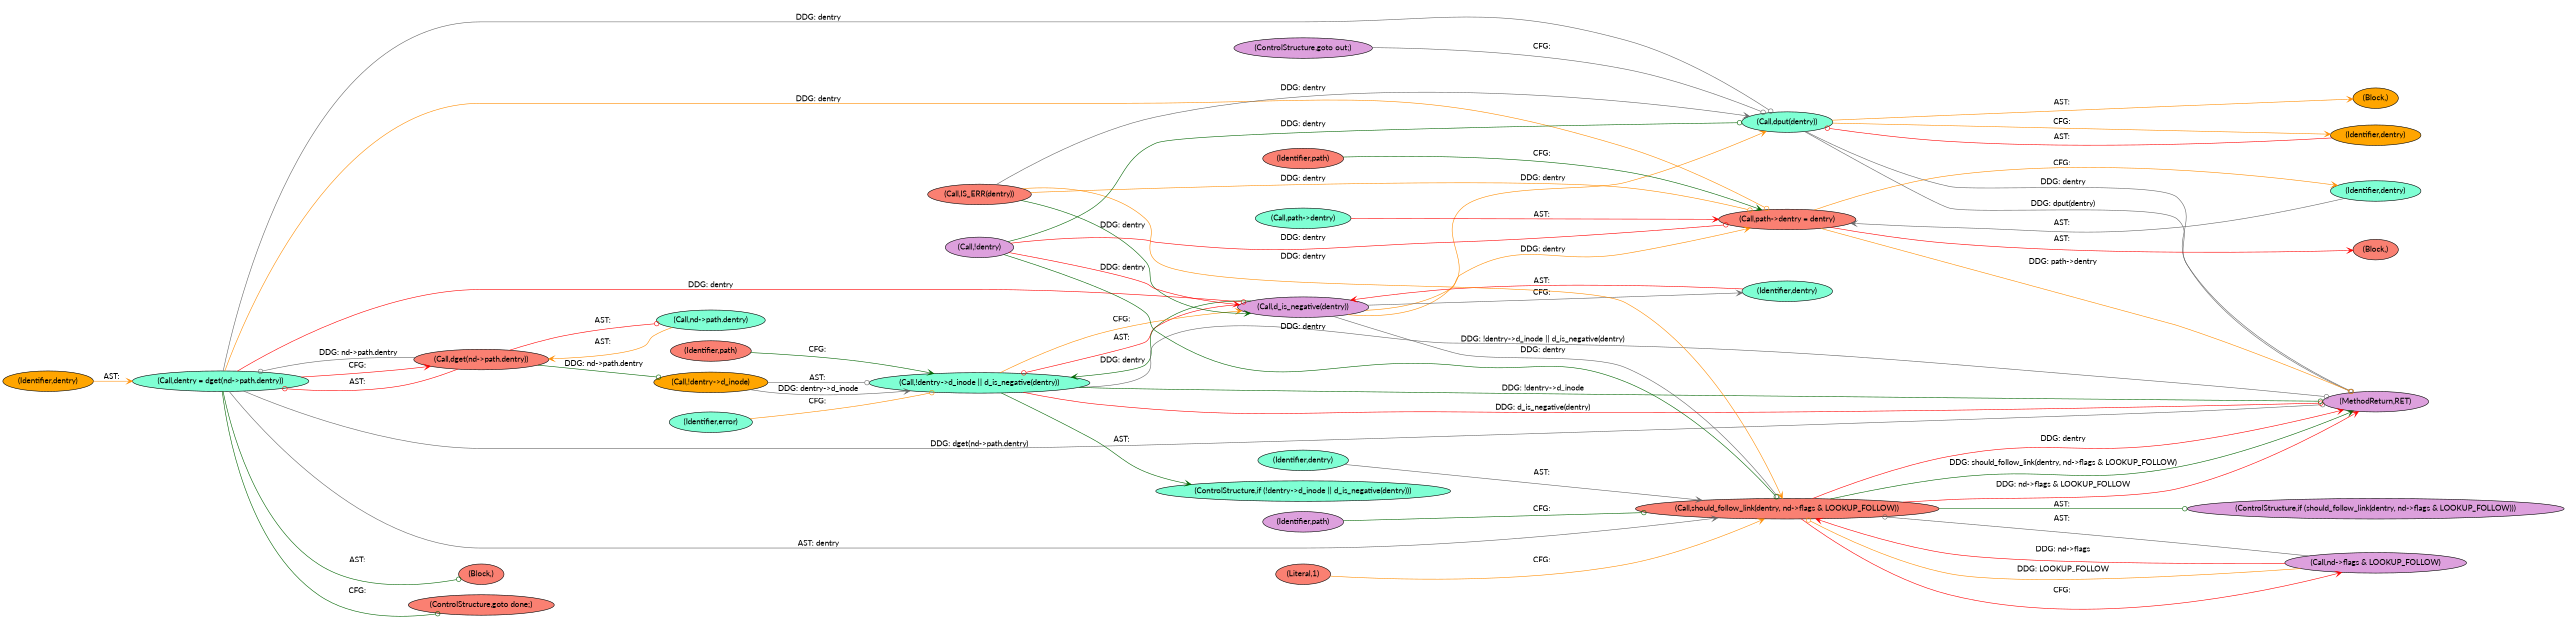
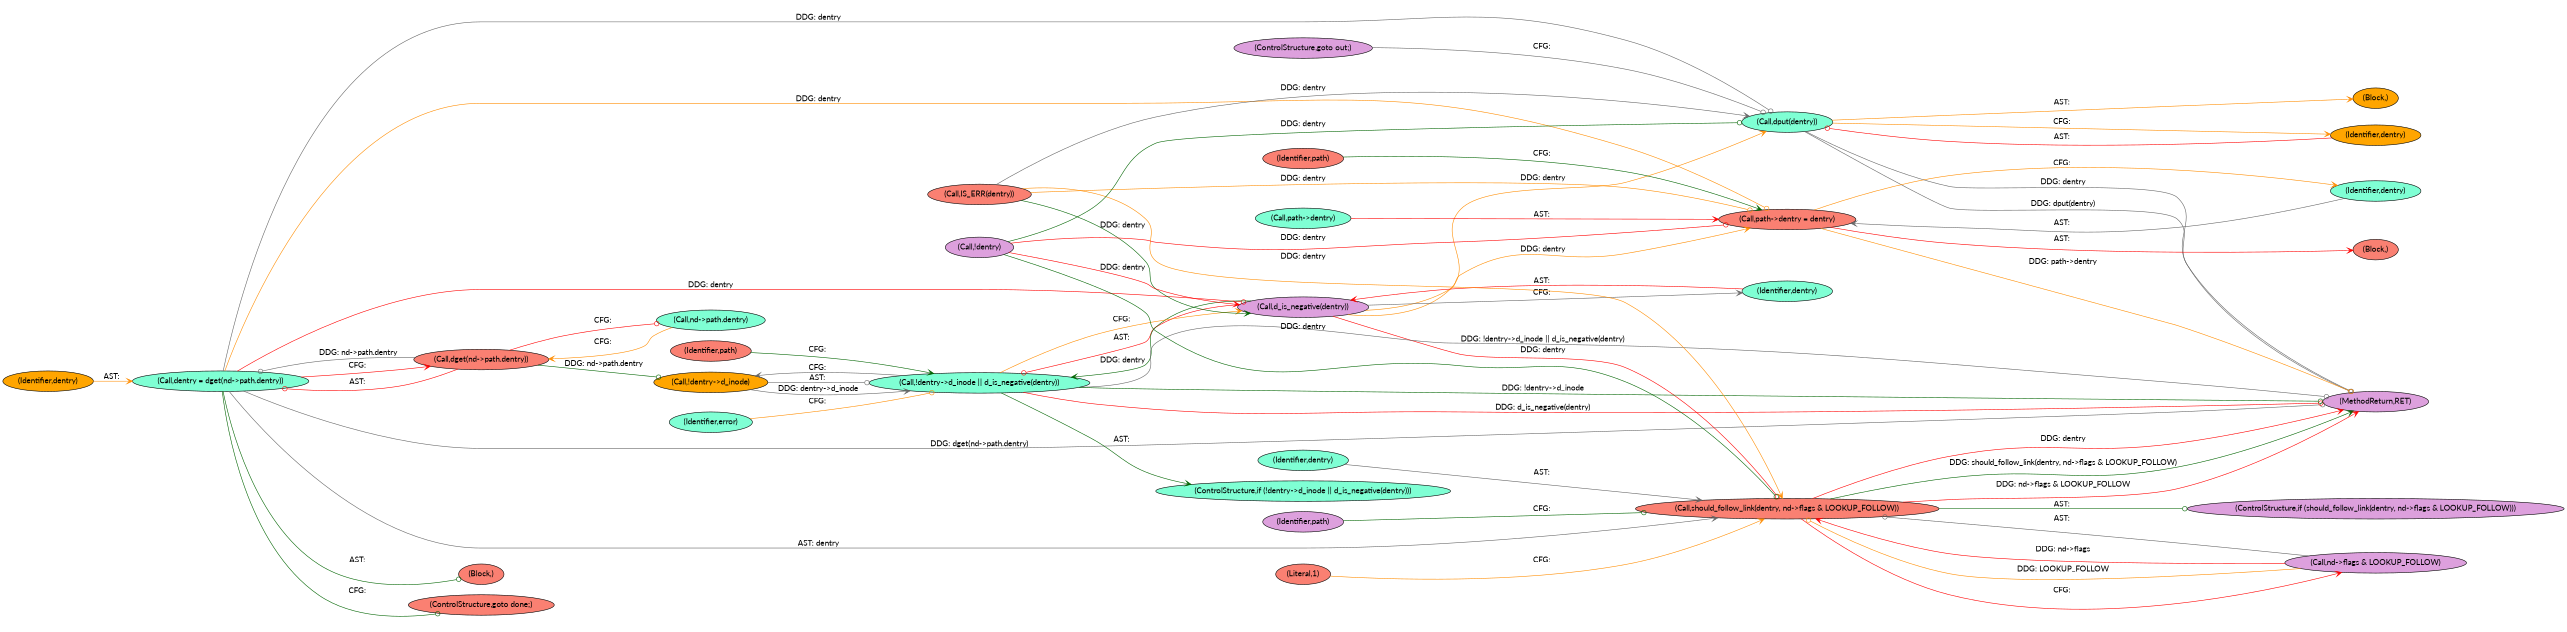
edge "(Call,dget(nd->path.dentry))" -> "(Call,nd->path.dentry)": label "AST: " -> "CFG: "
edge "(Call,nd->path.dentry)" -> "(Call,dget(nd->path.dentry))": label "AST: " -> "CFG: "
edge "(Call,d_is_negative(dentry))" -> "(Call,should_follow_link(dentry, nd->flags & LOOKUP_FOLLOW))": color gray40 -> red
edge "(Call,!dentry->d_inode || d_is_negative(dentry))" -> "(Call,!dentry->d_inode)": added, label "CFG:"
